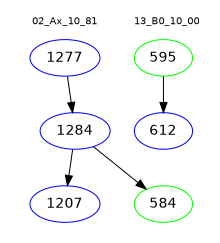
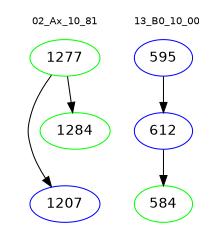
node "1277": color blue -> green
node "595": color green -> blue
node "1284": color blue -> green
edge "1284" -> "584": now "612" -> "584"
edge "1284" -> "1207": now "1277" -> "1207"
